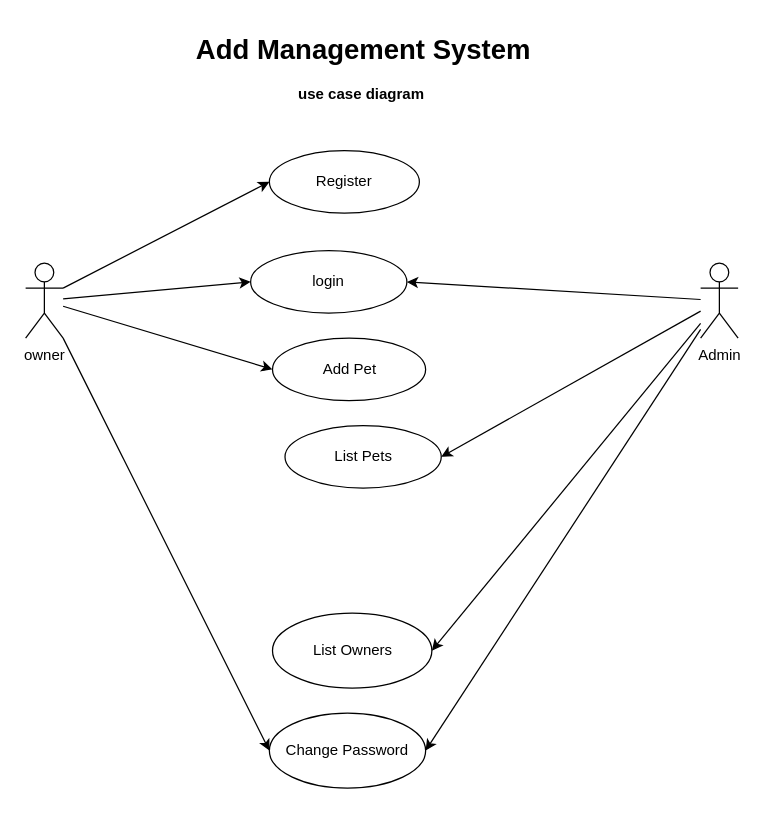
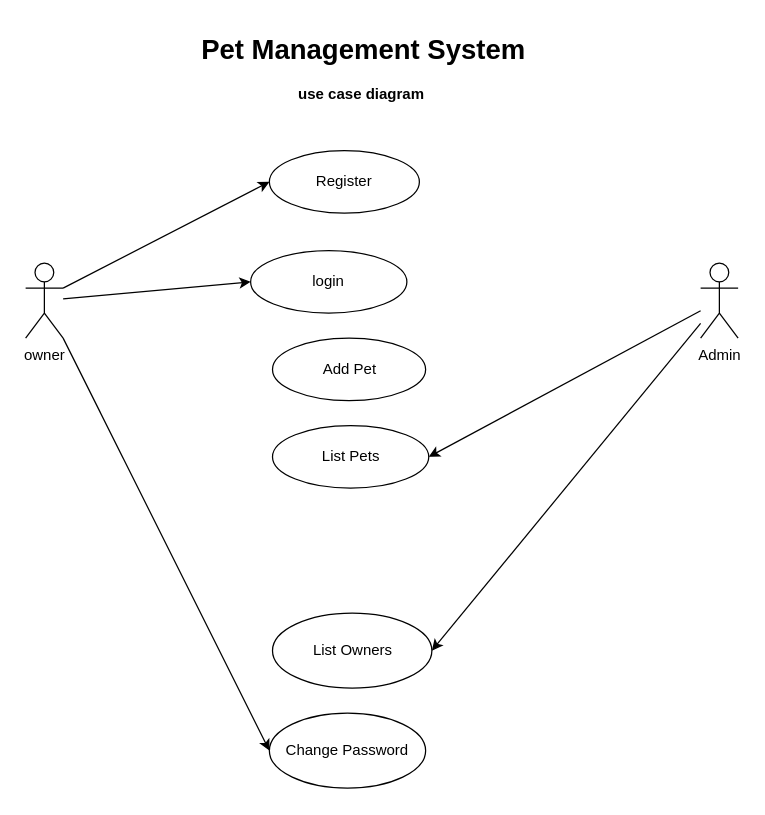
node "Add Management System": label "Add Management System" -> "Pet Management System"
edge "Admin" -> "login": removed
edge "owner" -> "Add Pet": removed
node "List Pets": moved (363, 457) -> (351, 457)
edge "Admin" -> "Change Password": removed
